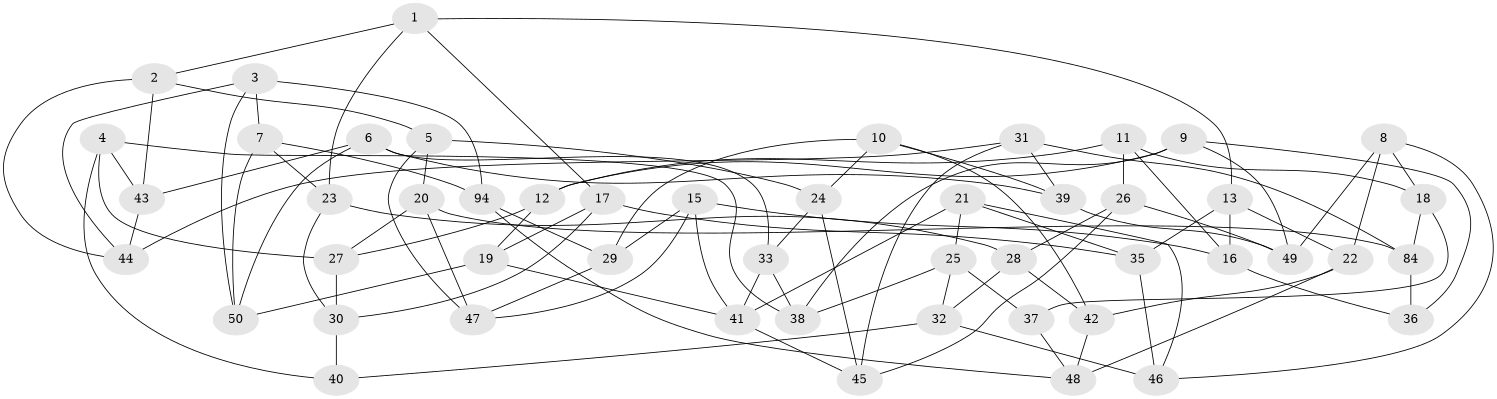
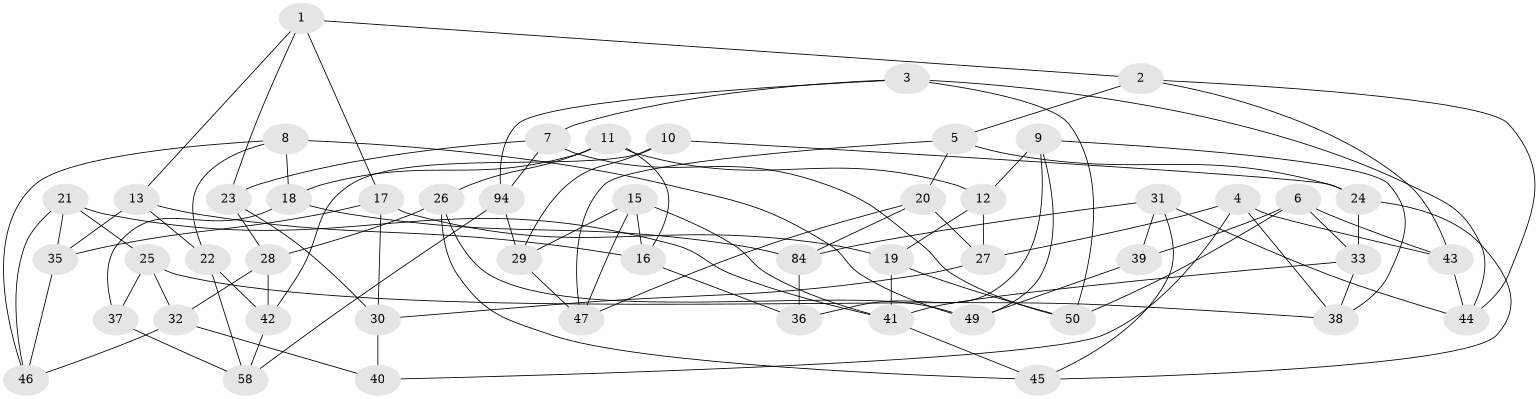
edge "10" -- "39": removed
node "48": label "48" -> "58"
